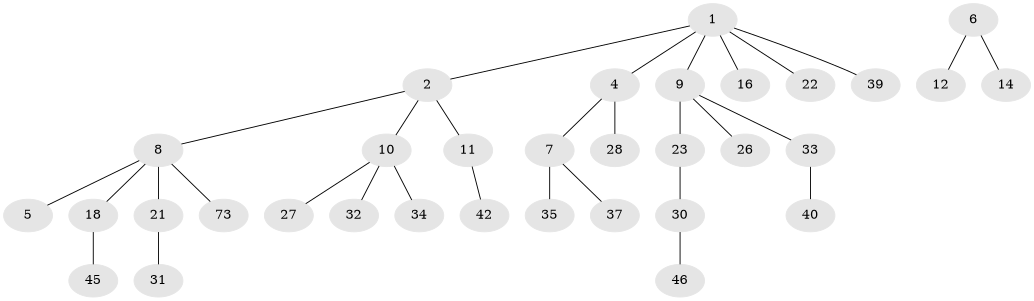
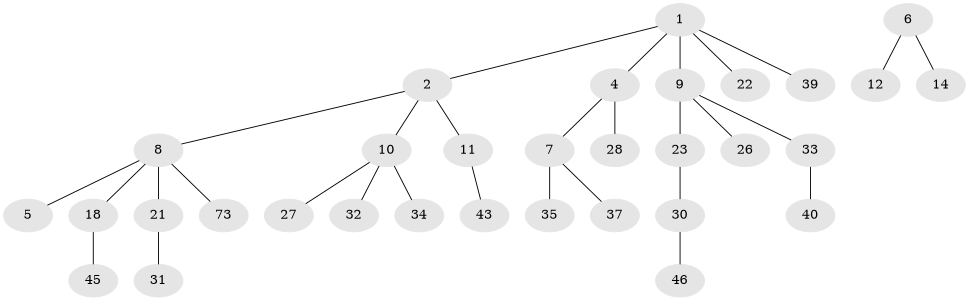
node "16": removed
node "42": label "42" -> "43"
